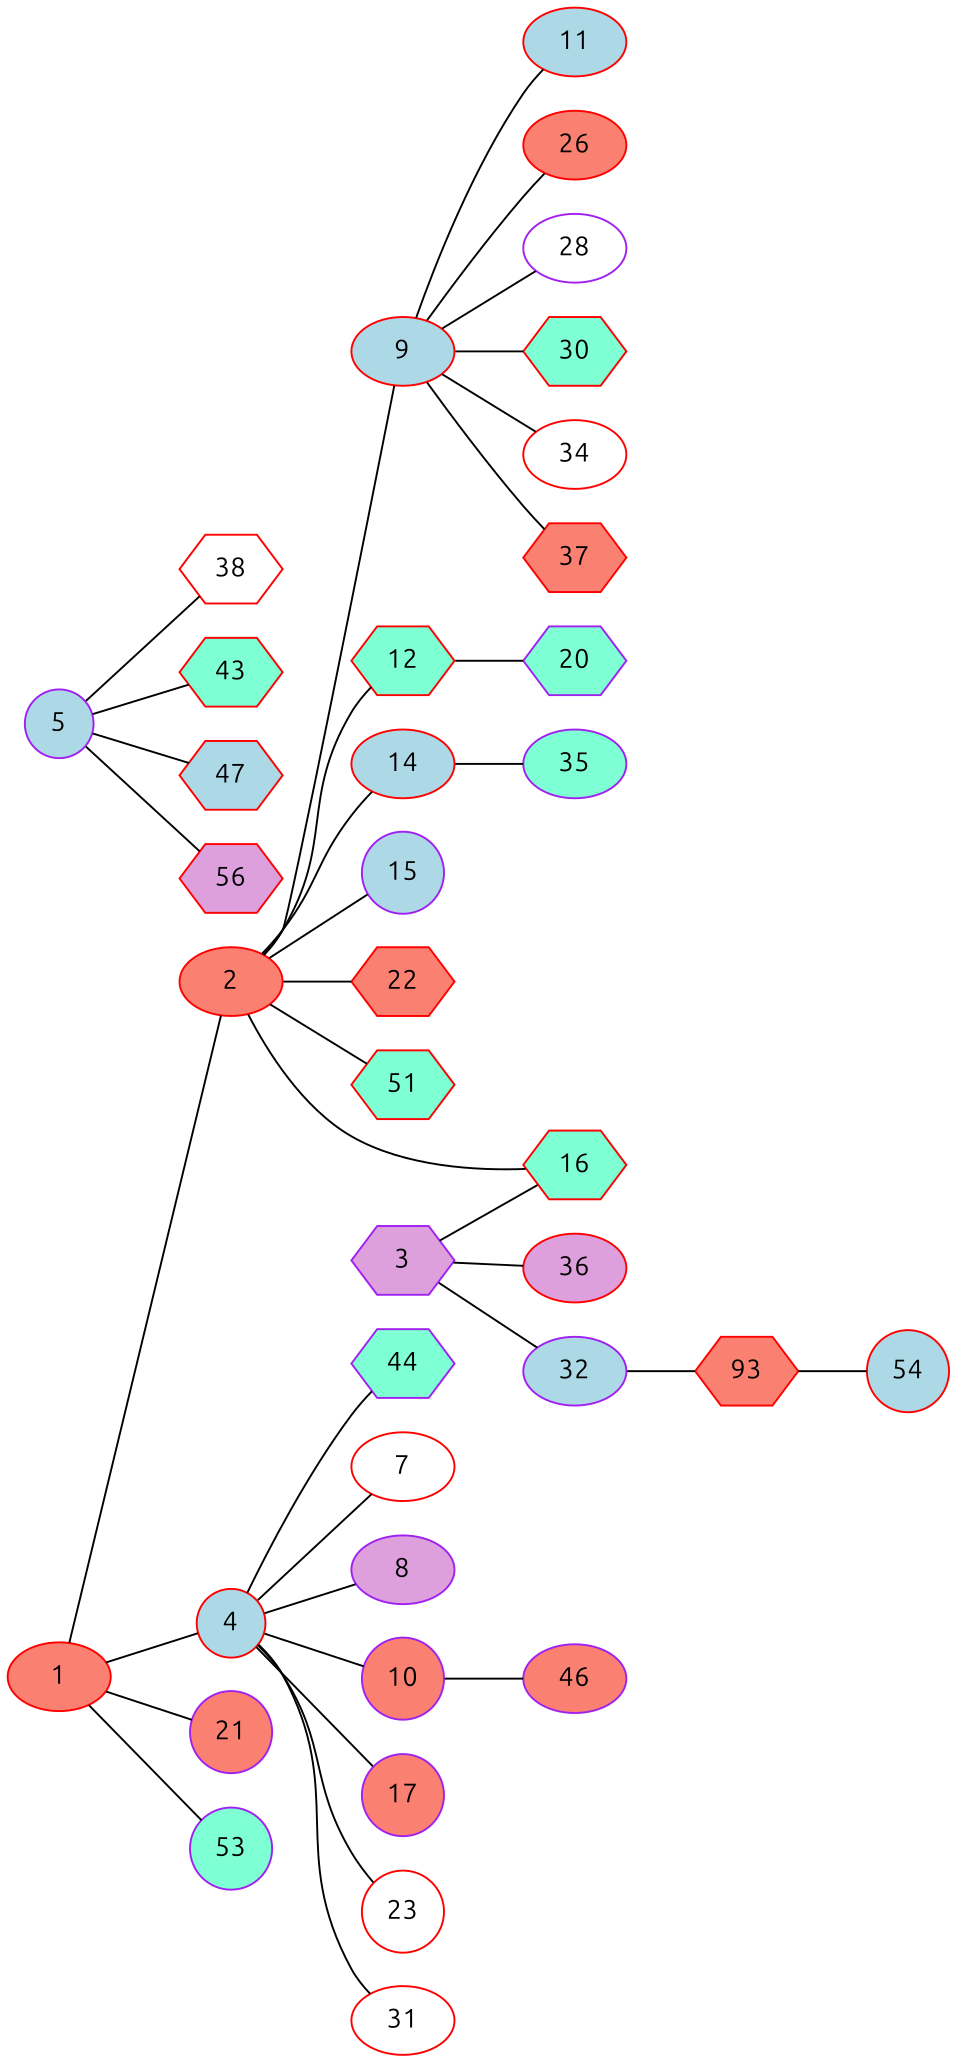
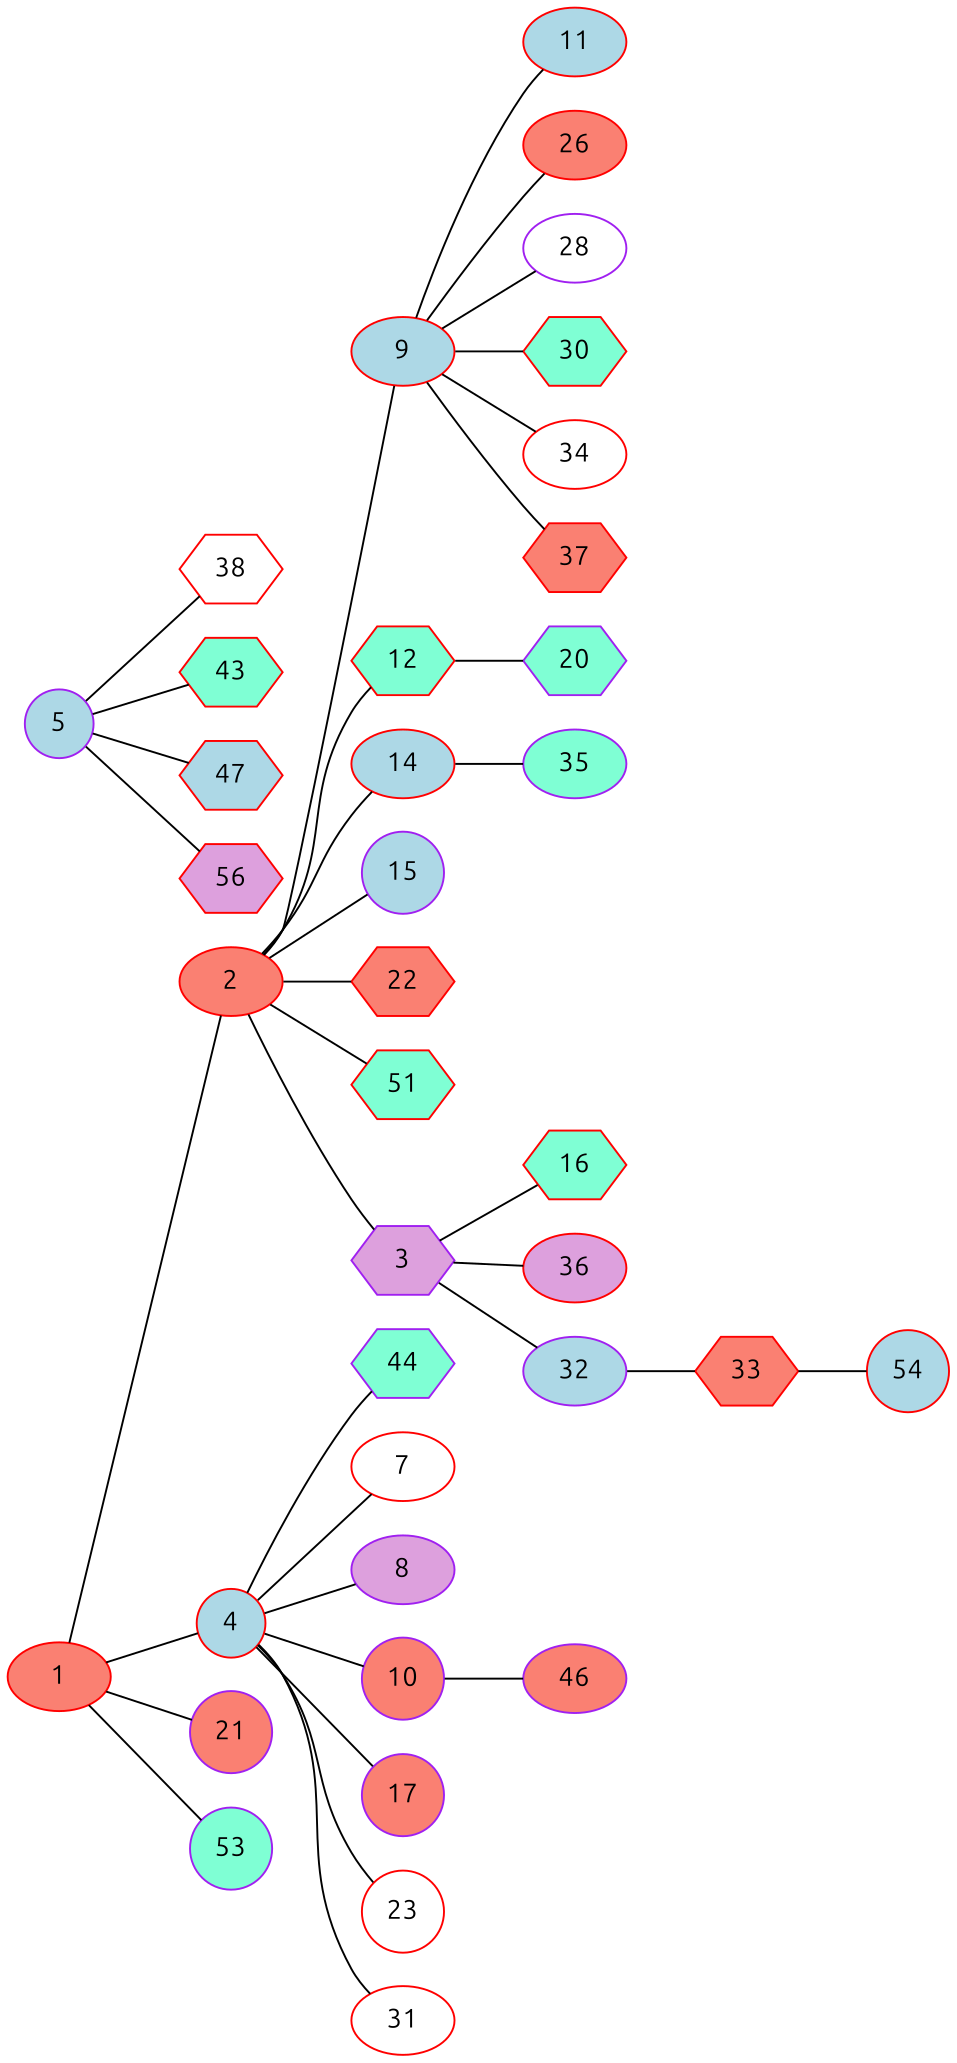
edge "2" -- "16": now "2" -- "3"
node "93": label "93" -> "33"
